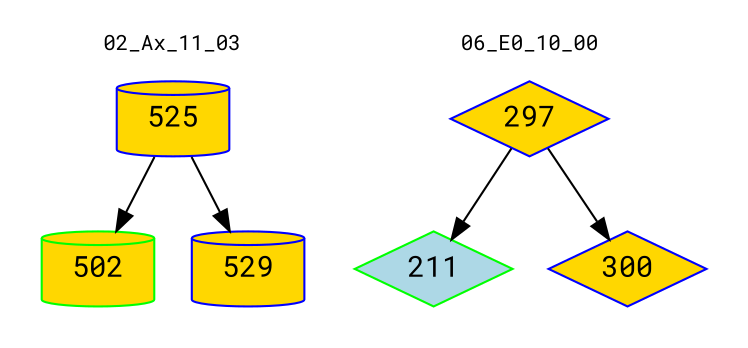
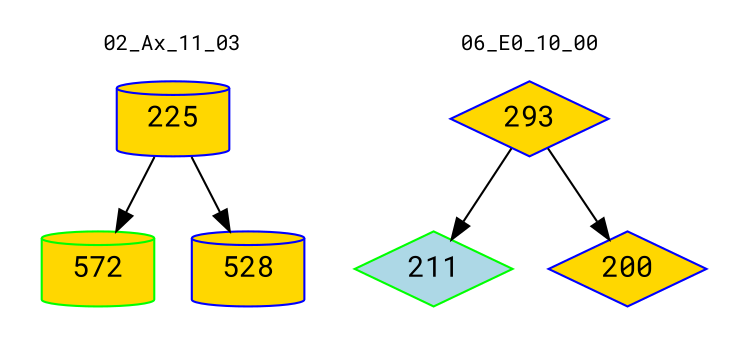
node "525": label "525" -> "225"
node "297": label "297" -> "293"
node "502": label "502" -> "572"
node "529": label "529" -> "528"
node "300": label "300" -> "200"
